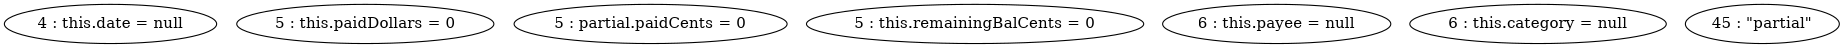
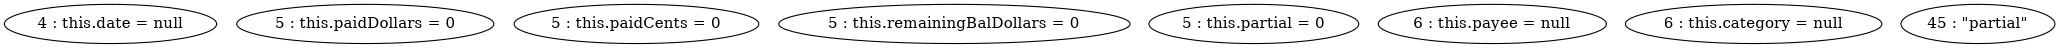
node "5 : partial.paidCents = 0": label "5 : partial.paidCents = 0" -> "5 : this.paidCents = 0"
node "5 : this.remainingBalDollars = 0": added
node "5 : this.remainingBalCents = 0": label "5 : this.remainingBalCents = 0" -> "5 : this.partial = 0"
